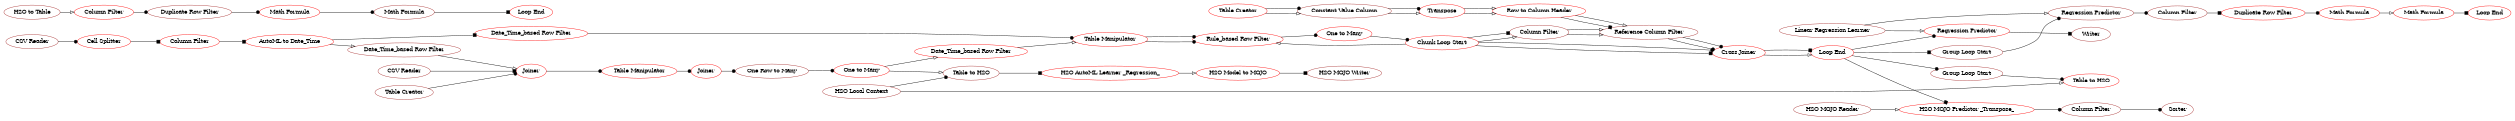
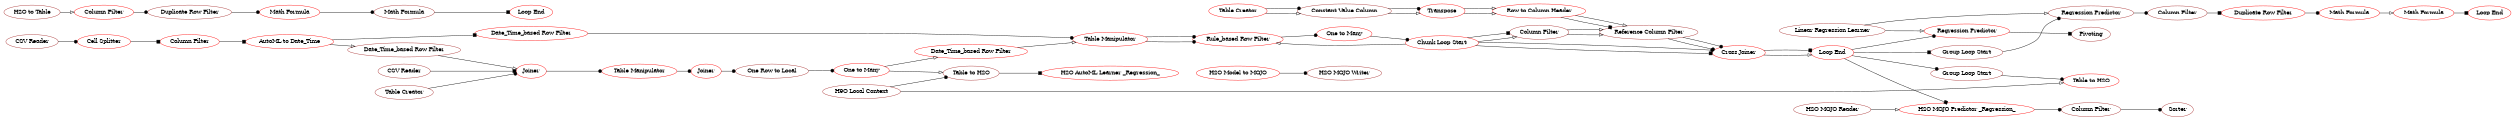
node "Writer": label "Writer" -> "Pivoting"
node "One Row to Many": label "One Row to Many" -> "One Row to Local"
edge "H2O AutoML Learner _Regression_" -> "H2O Model to MOJO": removed
edge "H2O Model to MOJO" -> "H2O MOJO Writer": arrowhead box -> dot
node "H2O Local Context": label "H2O Local Context" -> "H9O Local Context"
node "H2O MOJO Predictor _Transpose_": label "H2O MOJO Predictor _Transpose_" -> "H2O MOJO Predictor _Regression_"
